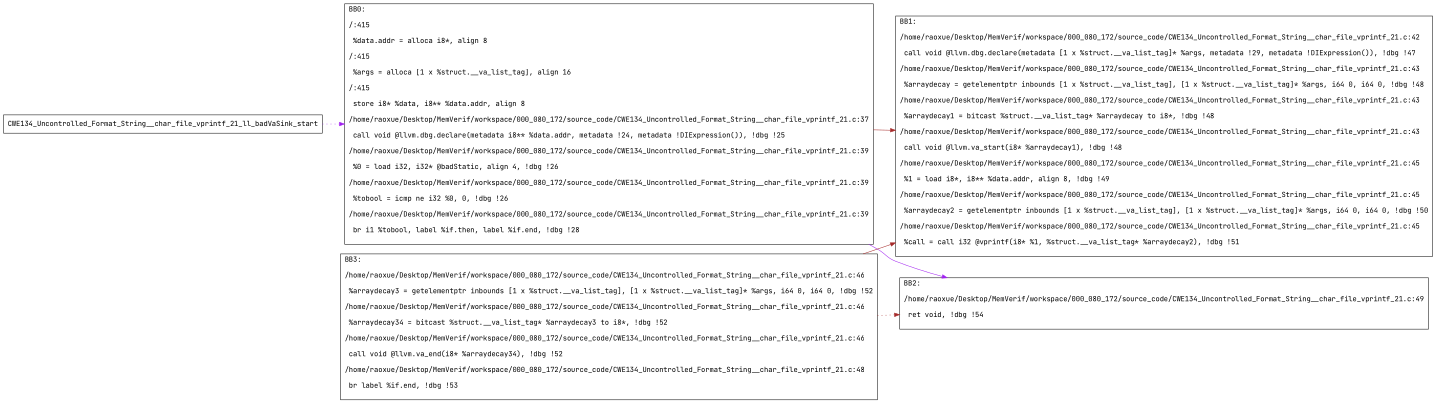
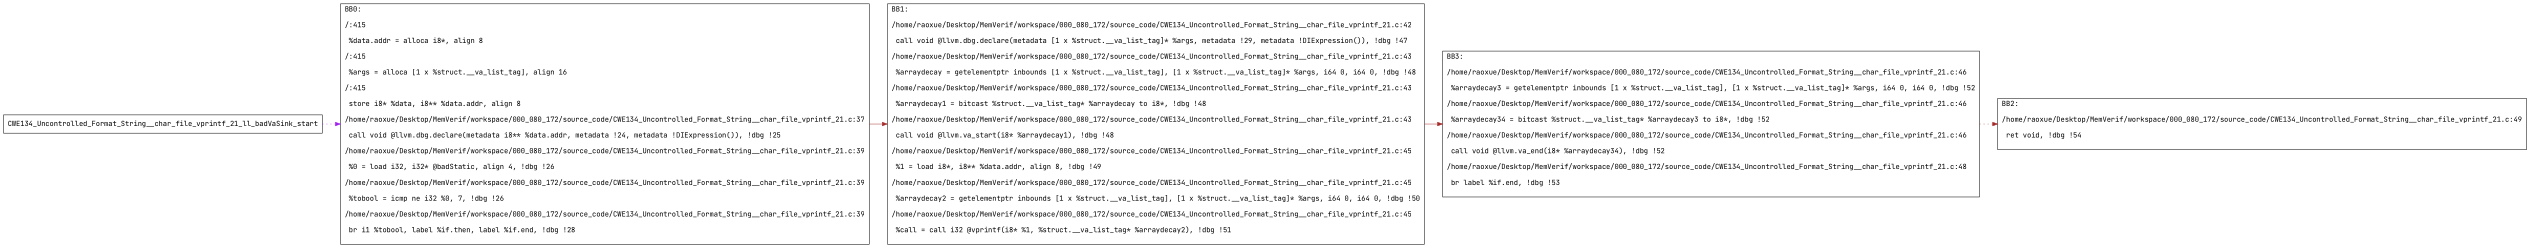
node "BB0:": text "%tobool = icmp ne i32 %0, 0, !dbg !26" -> "%tobool = icmp ne i32 %0, 7, !dbg !26"
edge "BB3:" -> "BB1:": reversed
edge "BB0:" -> "BB2:": removed
